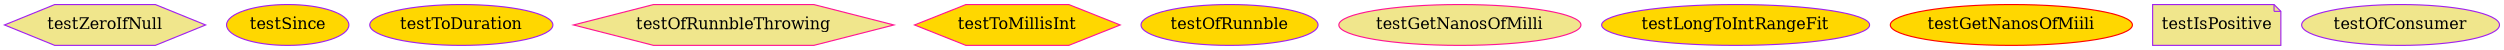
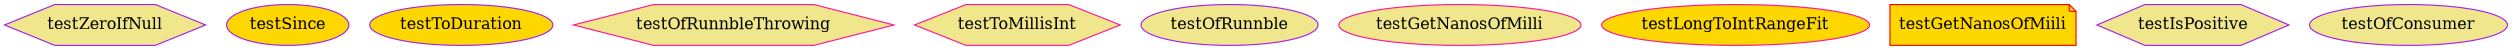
node "testToMillisInt": fillcolor gold -> khaki
node "testOfRunnble": fillcolor gold -> khaki
node "testLongToIntRangeFit": color purple -> deeppink
node "testGetNanosOfMiili": shape ellipse -> note
node "testIsPositive": shape note -> hexagon
